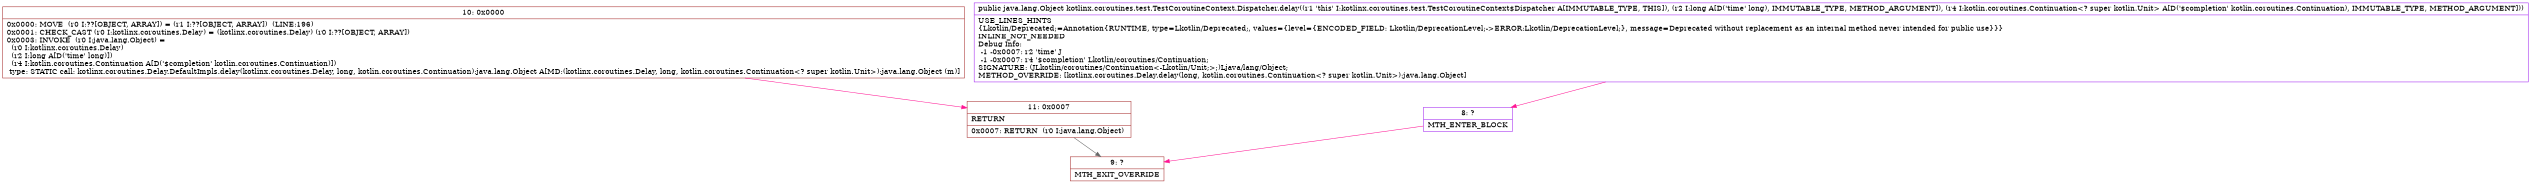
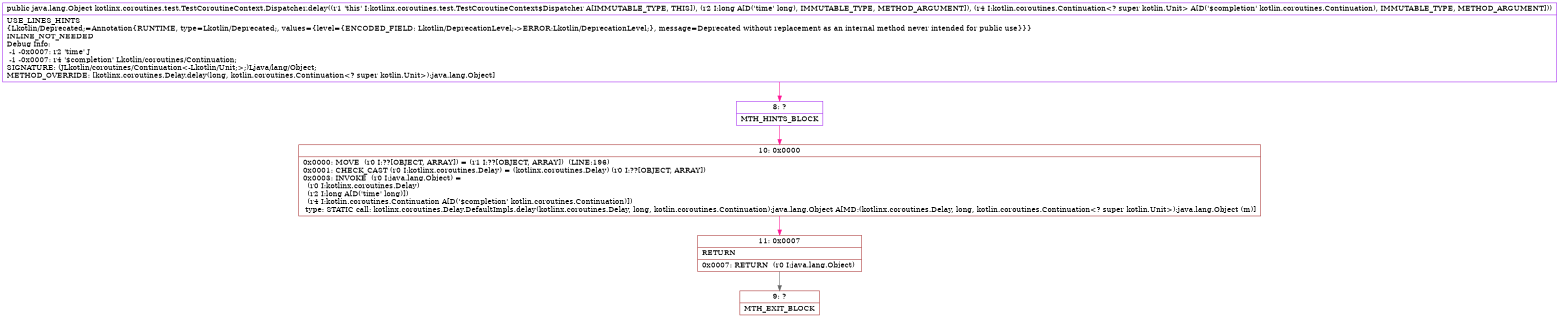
node "8: ?": text "MTH_ENTER_BLOCK" -> "MTH_HINTS_BLOCK"
edge "8: ?" -> "9: ?": now "8: ?" -> "10: 0x0000"
node "9: ?": text "MTH_EXIT_OVERRIDE" -> "MTH_EXIT_BLOCK"
